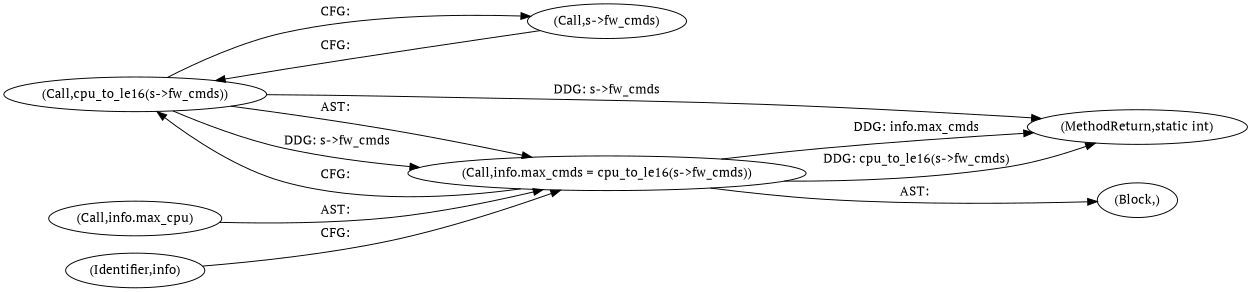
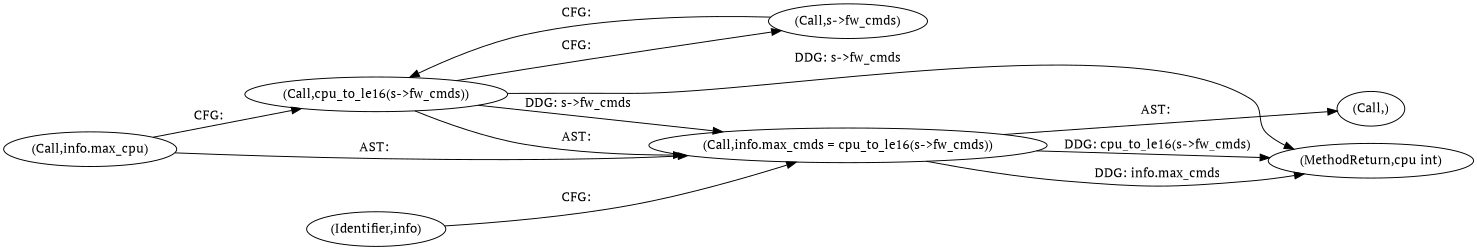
node "(MethodReturn,static int)": label "(MethodReturn,static int)" -> "(MethodReturn,cpu int)"
edge "(Call,info.max_cmds = cpu_to_le16(s->fw_cmds))" -> "(Call,cpu_to_le16(s->fw_cmds))": now "(Call,info.max_cpu)" -> "(Call,cpu_to_le16(s->fw_cmds))"
node "(Block,)": label "(Block,)" -> "(Call,)"
